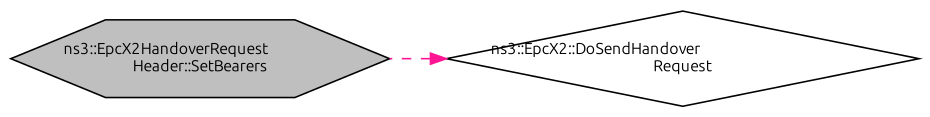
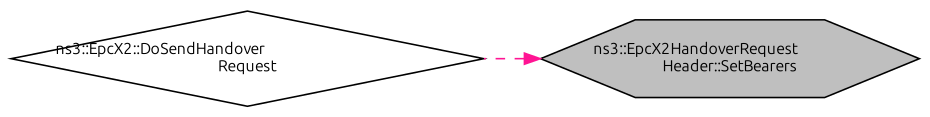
edge "ns3::EpcX2HandoverRequest Header::SetBearers" -> "ns3::EpcX2::DoSendHandover Request": reversed
